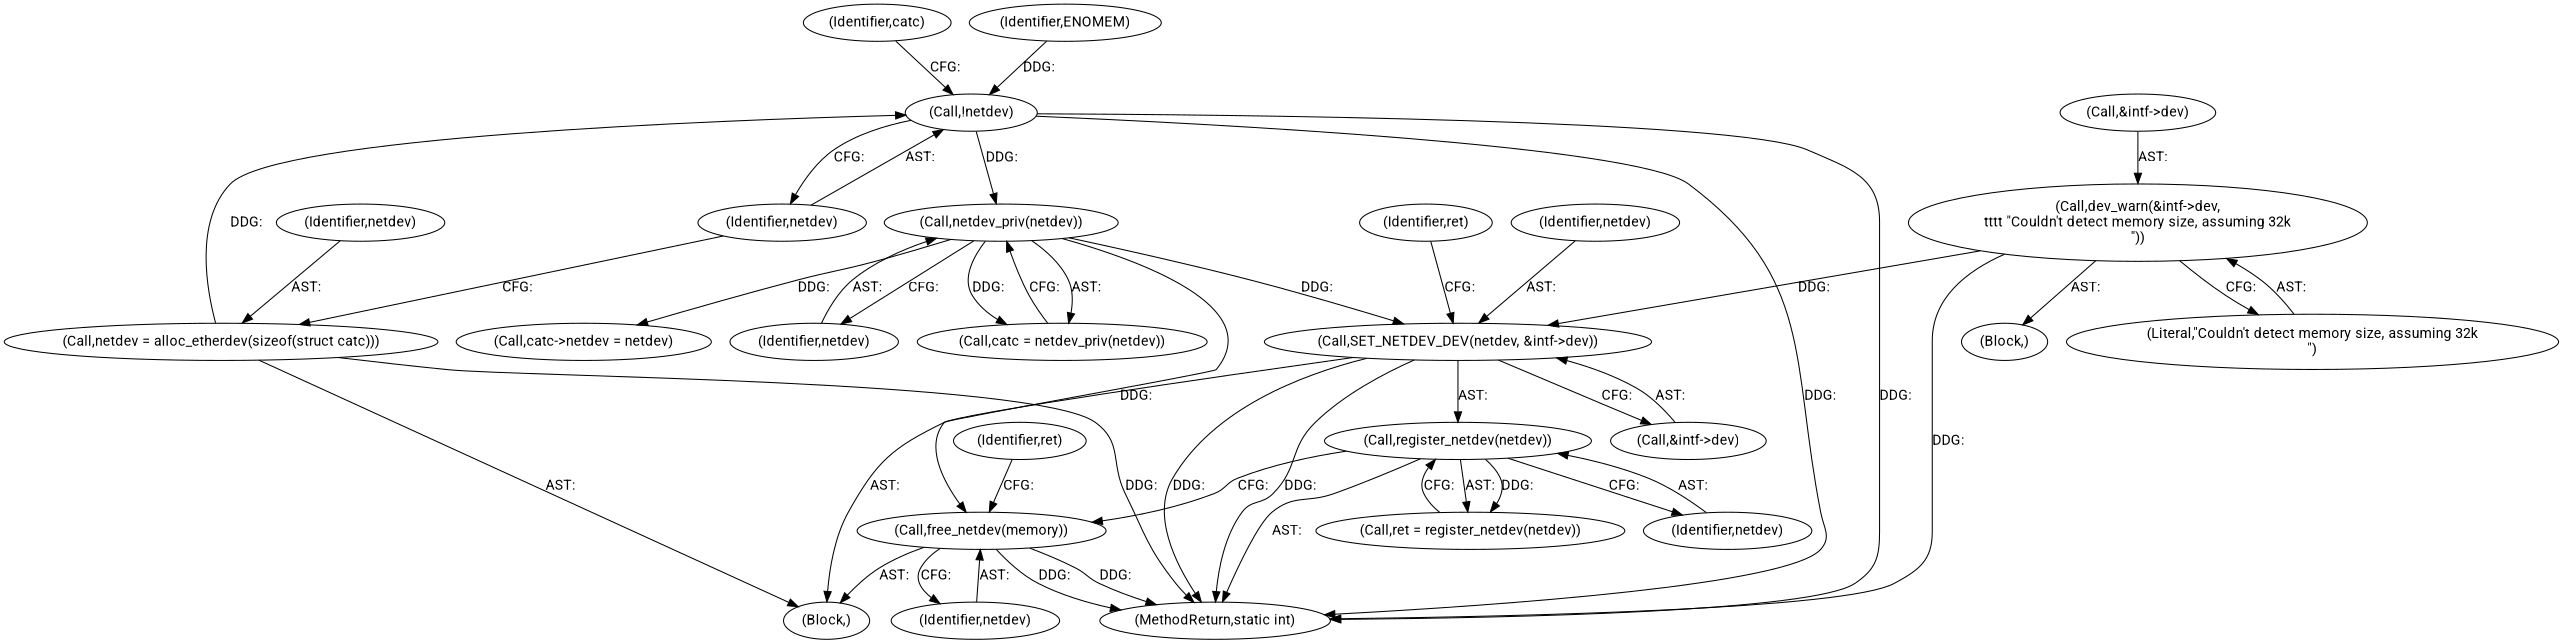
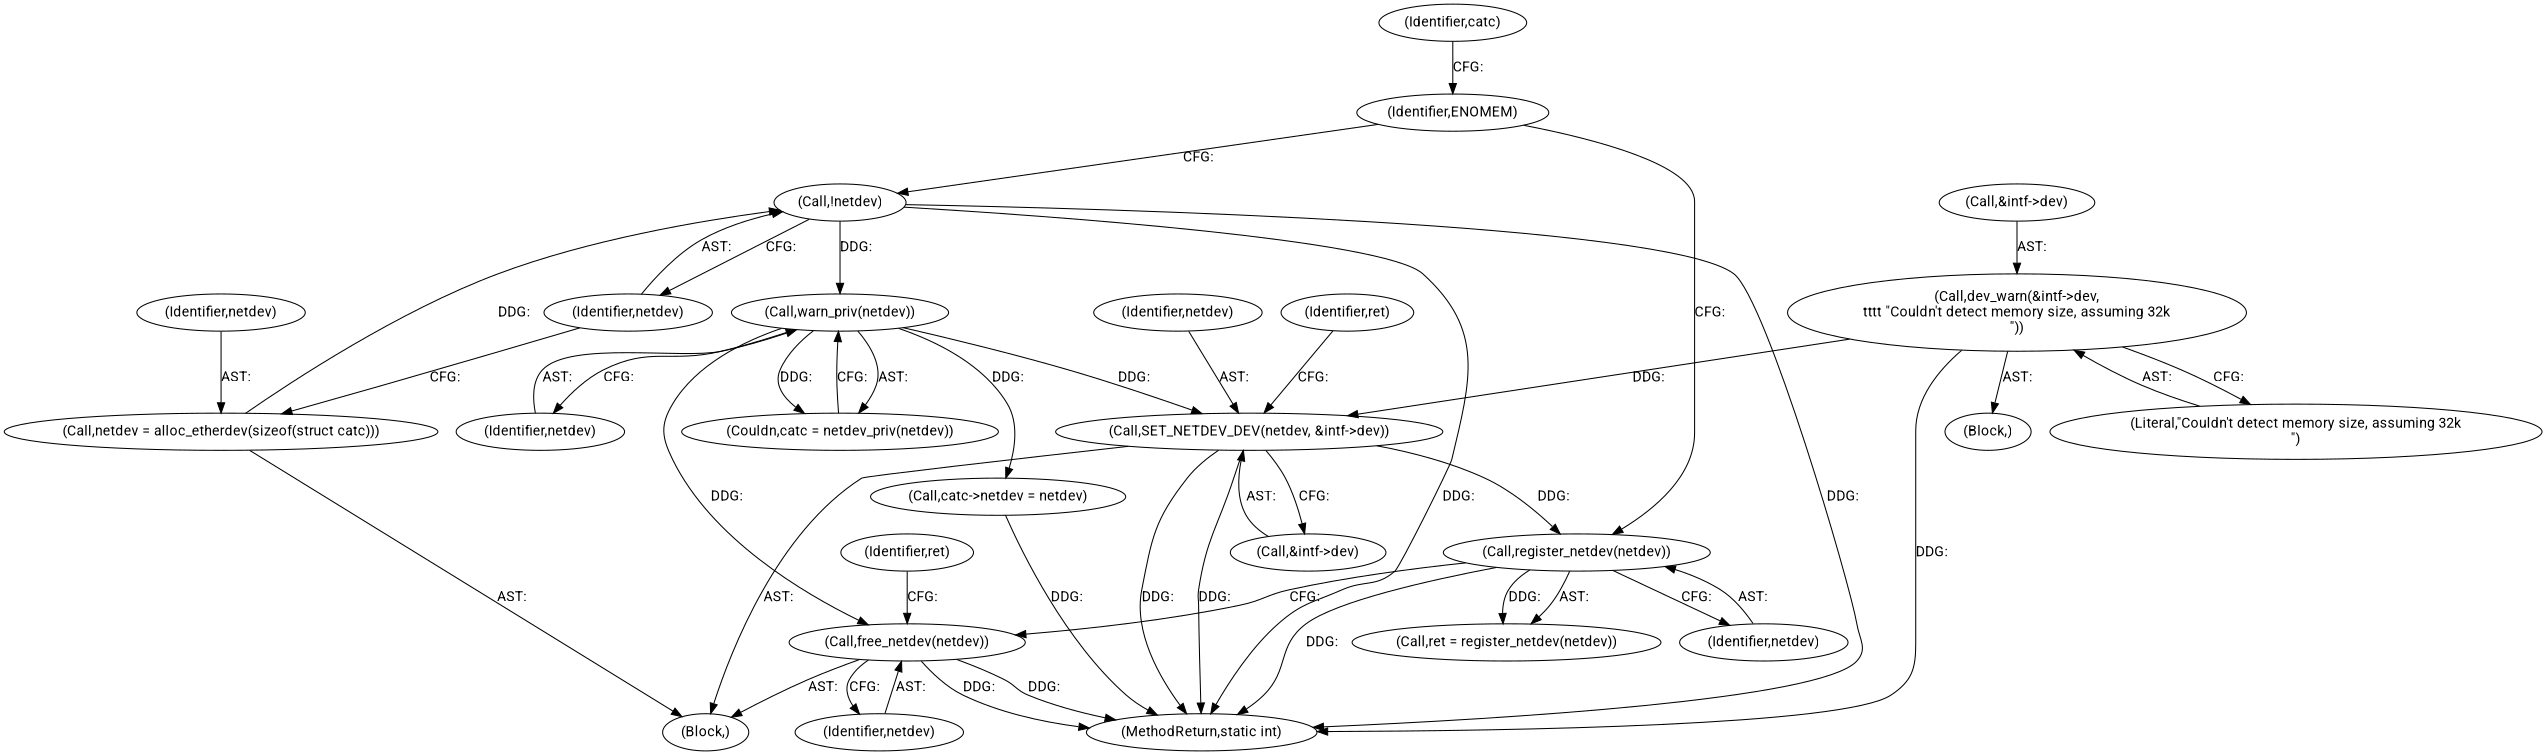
edge "(Identifier,catc)" -> "(Call,!netdev)": now "(Identifier,catc)" -> "(Identifier,ENOMEM)"
edge "(Identifier,ENOMEM)" -> "(Call,!netdev)": label "DDG: " -> "CFG: "
node "(Call,netdev_priv(netdev))": label "(Call,netdev_priv(netdev))" -> "(Call,warn_priv(netdev))"
node "(Call,catc = netdev_priv(netdev))": label "(Call,catc = netdev_priv(netdev))" -> "(Couldn,catc = netdev_priv(netdev))"
edge "(Call,netdev = alloc_etherdev(sizeof(struct catc)))" -> "(MethodReturn,static int)": now "(Call,catc->netdev = netdev)" -> "(MethodReturn,static int)"
edge "(Call,SET_NETDEV_DEV(netdev, &intf->dev))" -> "(Call,register_netdev(netdev))": label "AST: " -> "DDG: "
edge "(Call,ret = register_netdev(netdev))" -> "(Call,register_netdev(netdev))": now "(Identifier,ENOMEM)" -> "(Call,register_netdev(netdev))"
node "(Call,free_netdev(memory))": label "(Call,free_netdev(memory))" -> "(Call,free_netdev(netdev))"
edge "(Call,register_netdev(netdev))" -> "(MethodReturn,static int)": label "AST: " -> "DDG: "
